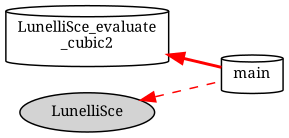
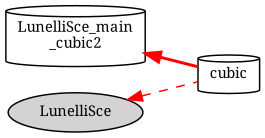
node "LunelliSce_evaluate _cubic2": label "LunelliSce_evaluate _cubic2" -> "LunelliSce_main _cubic2"
node "main": label "main" -> "cubic"
